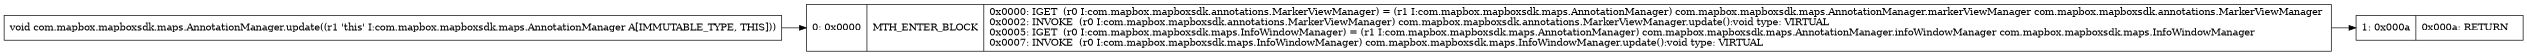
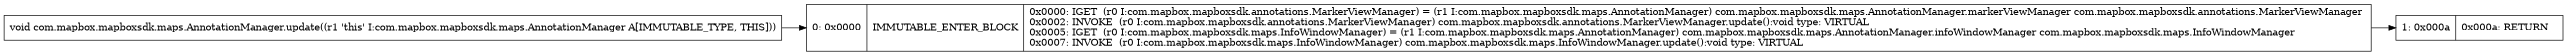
node "0: 0x0000": text "MTH_ENTER_BLOCK" -> "IMMUTABLE_ENTER_BLOCK"
